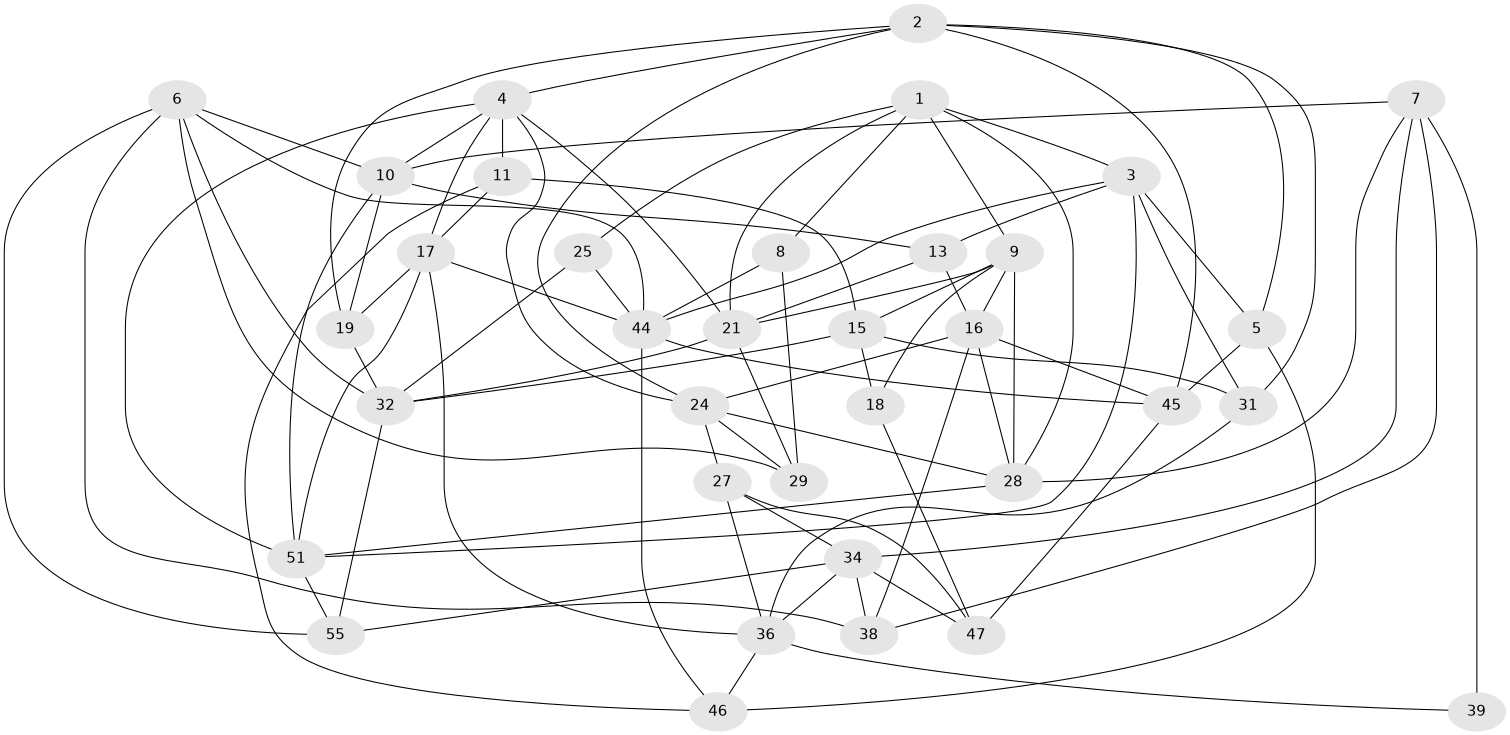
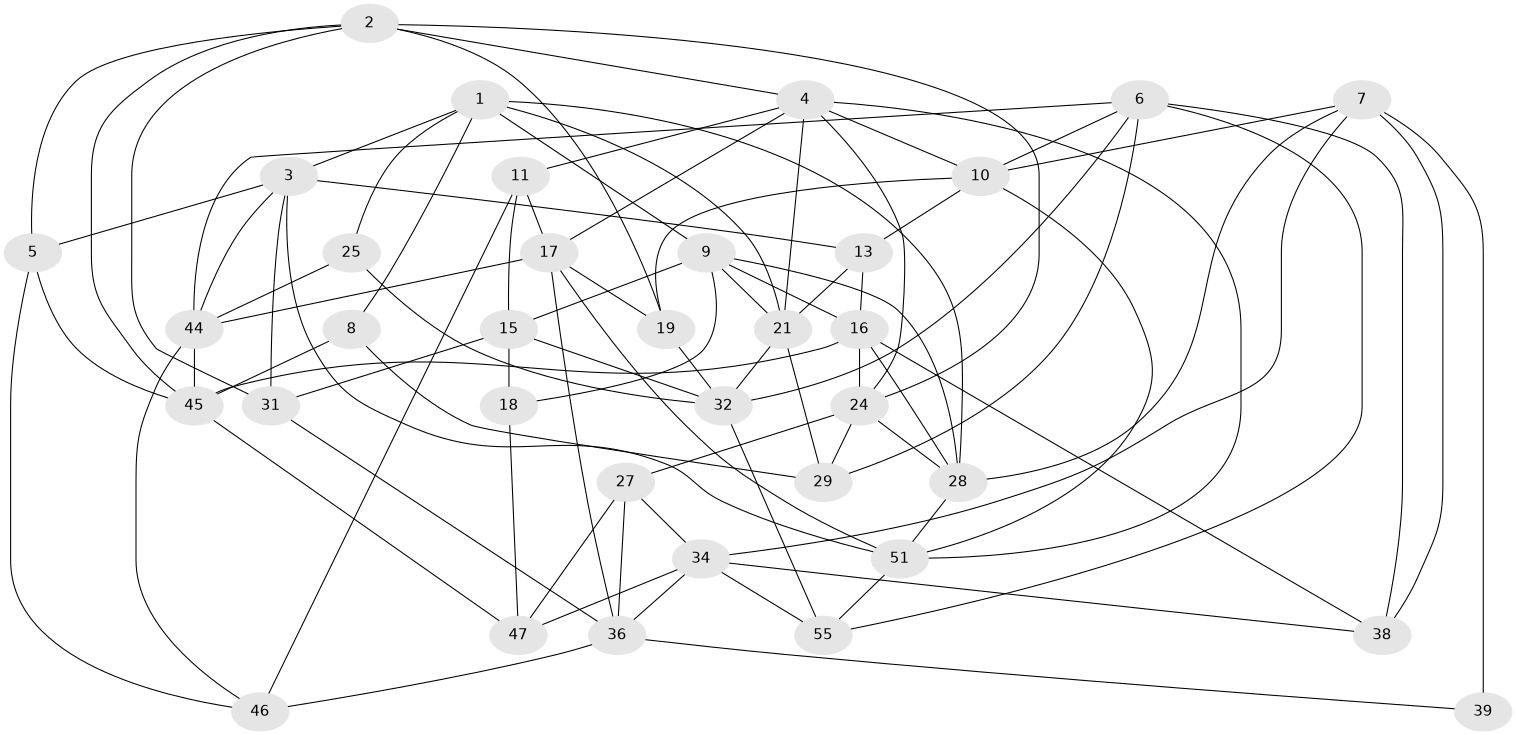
edge "8" -- "44": now "8" -- "45"
